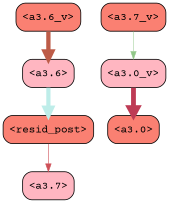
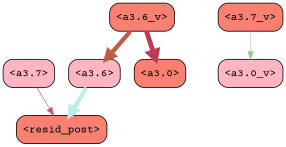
edge "<a3.0_v>" -> "<a3.0>": now "<a3.6_v>" -> "<a3.0>"
edge "<resid_post>" -> "<a3.7>": reversed
